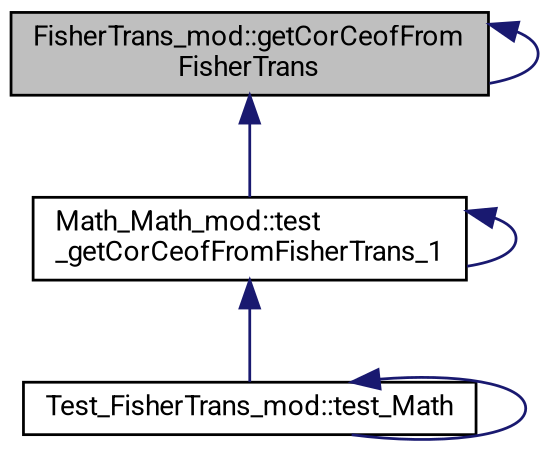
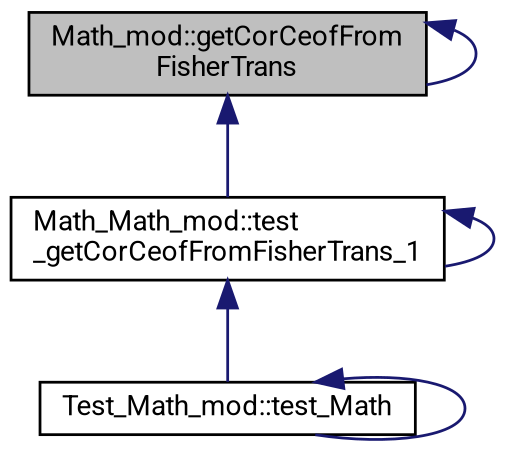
node "FisherTrans_mod::getCorCeofFrom FisherTrans": label "FisherTrans_mod::getCorCeofFrom FisherTrans" -> "Math_mod::getCorCeofFrom FisherTrans"
node "Test_FisherTrans_mod::test_Math": label "Test_FisherTrans_mod::test_Math" -> "Test_Math_mod::test_Math"
